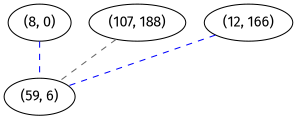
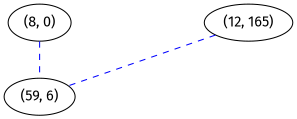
node "(107, 188)": removed
node "(12, 166)": label "(12, 166)" -> "(12, 165)"
